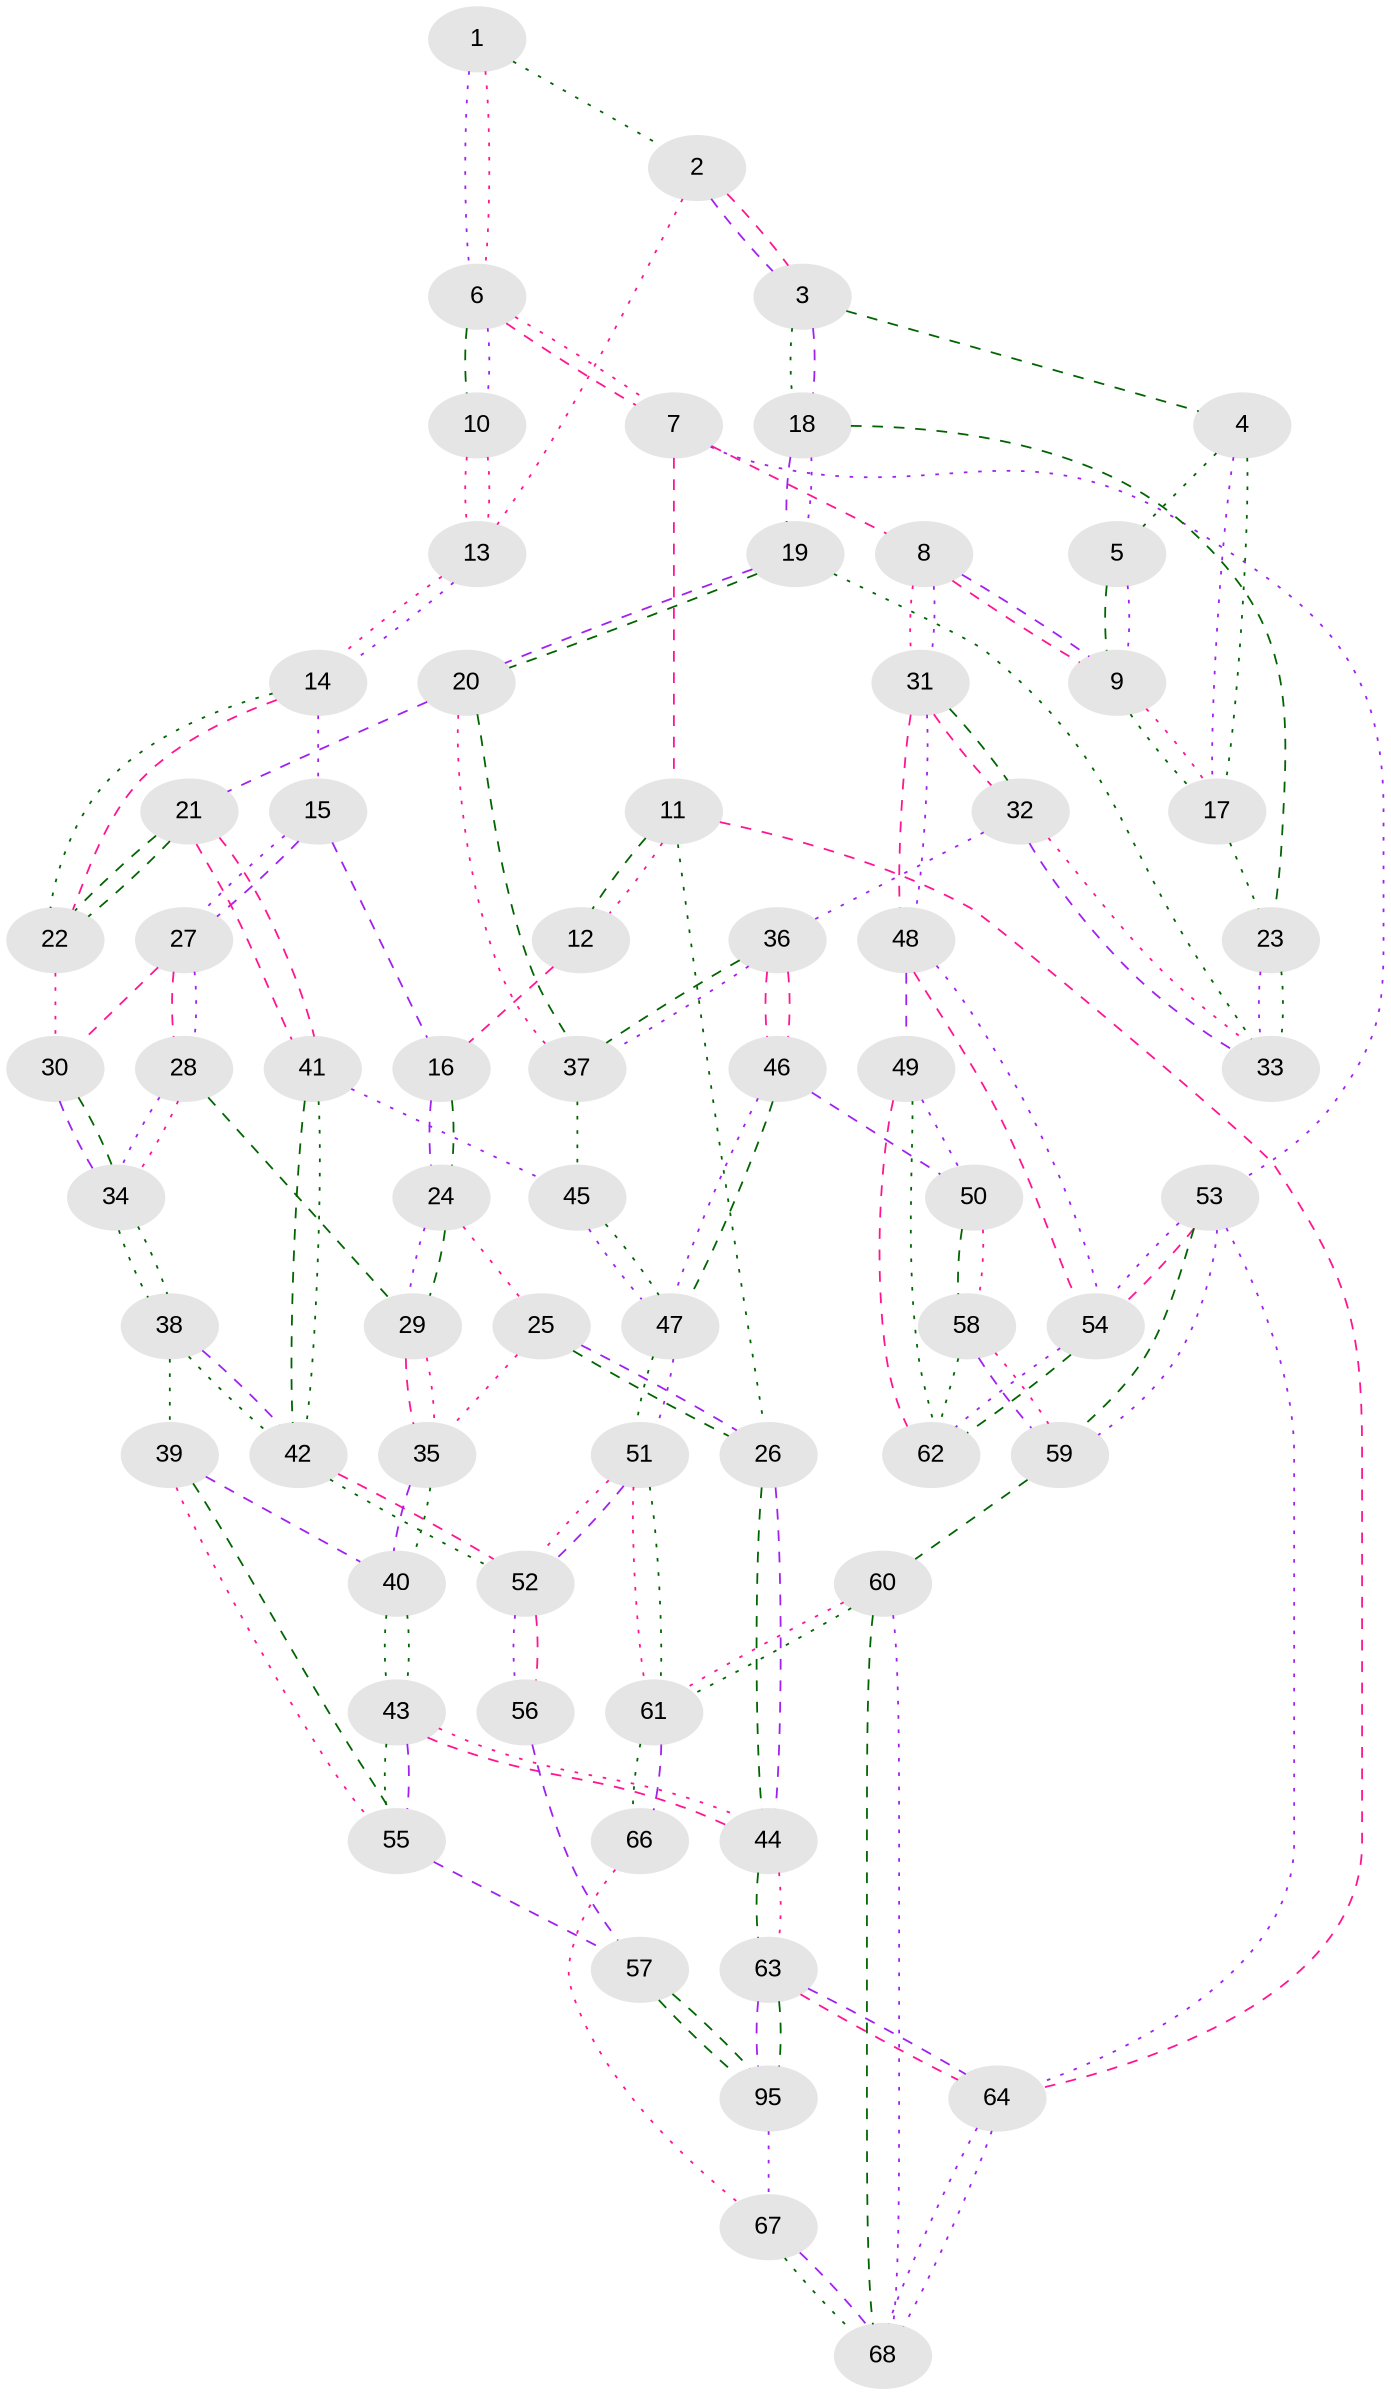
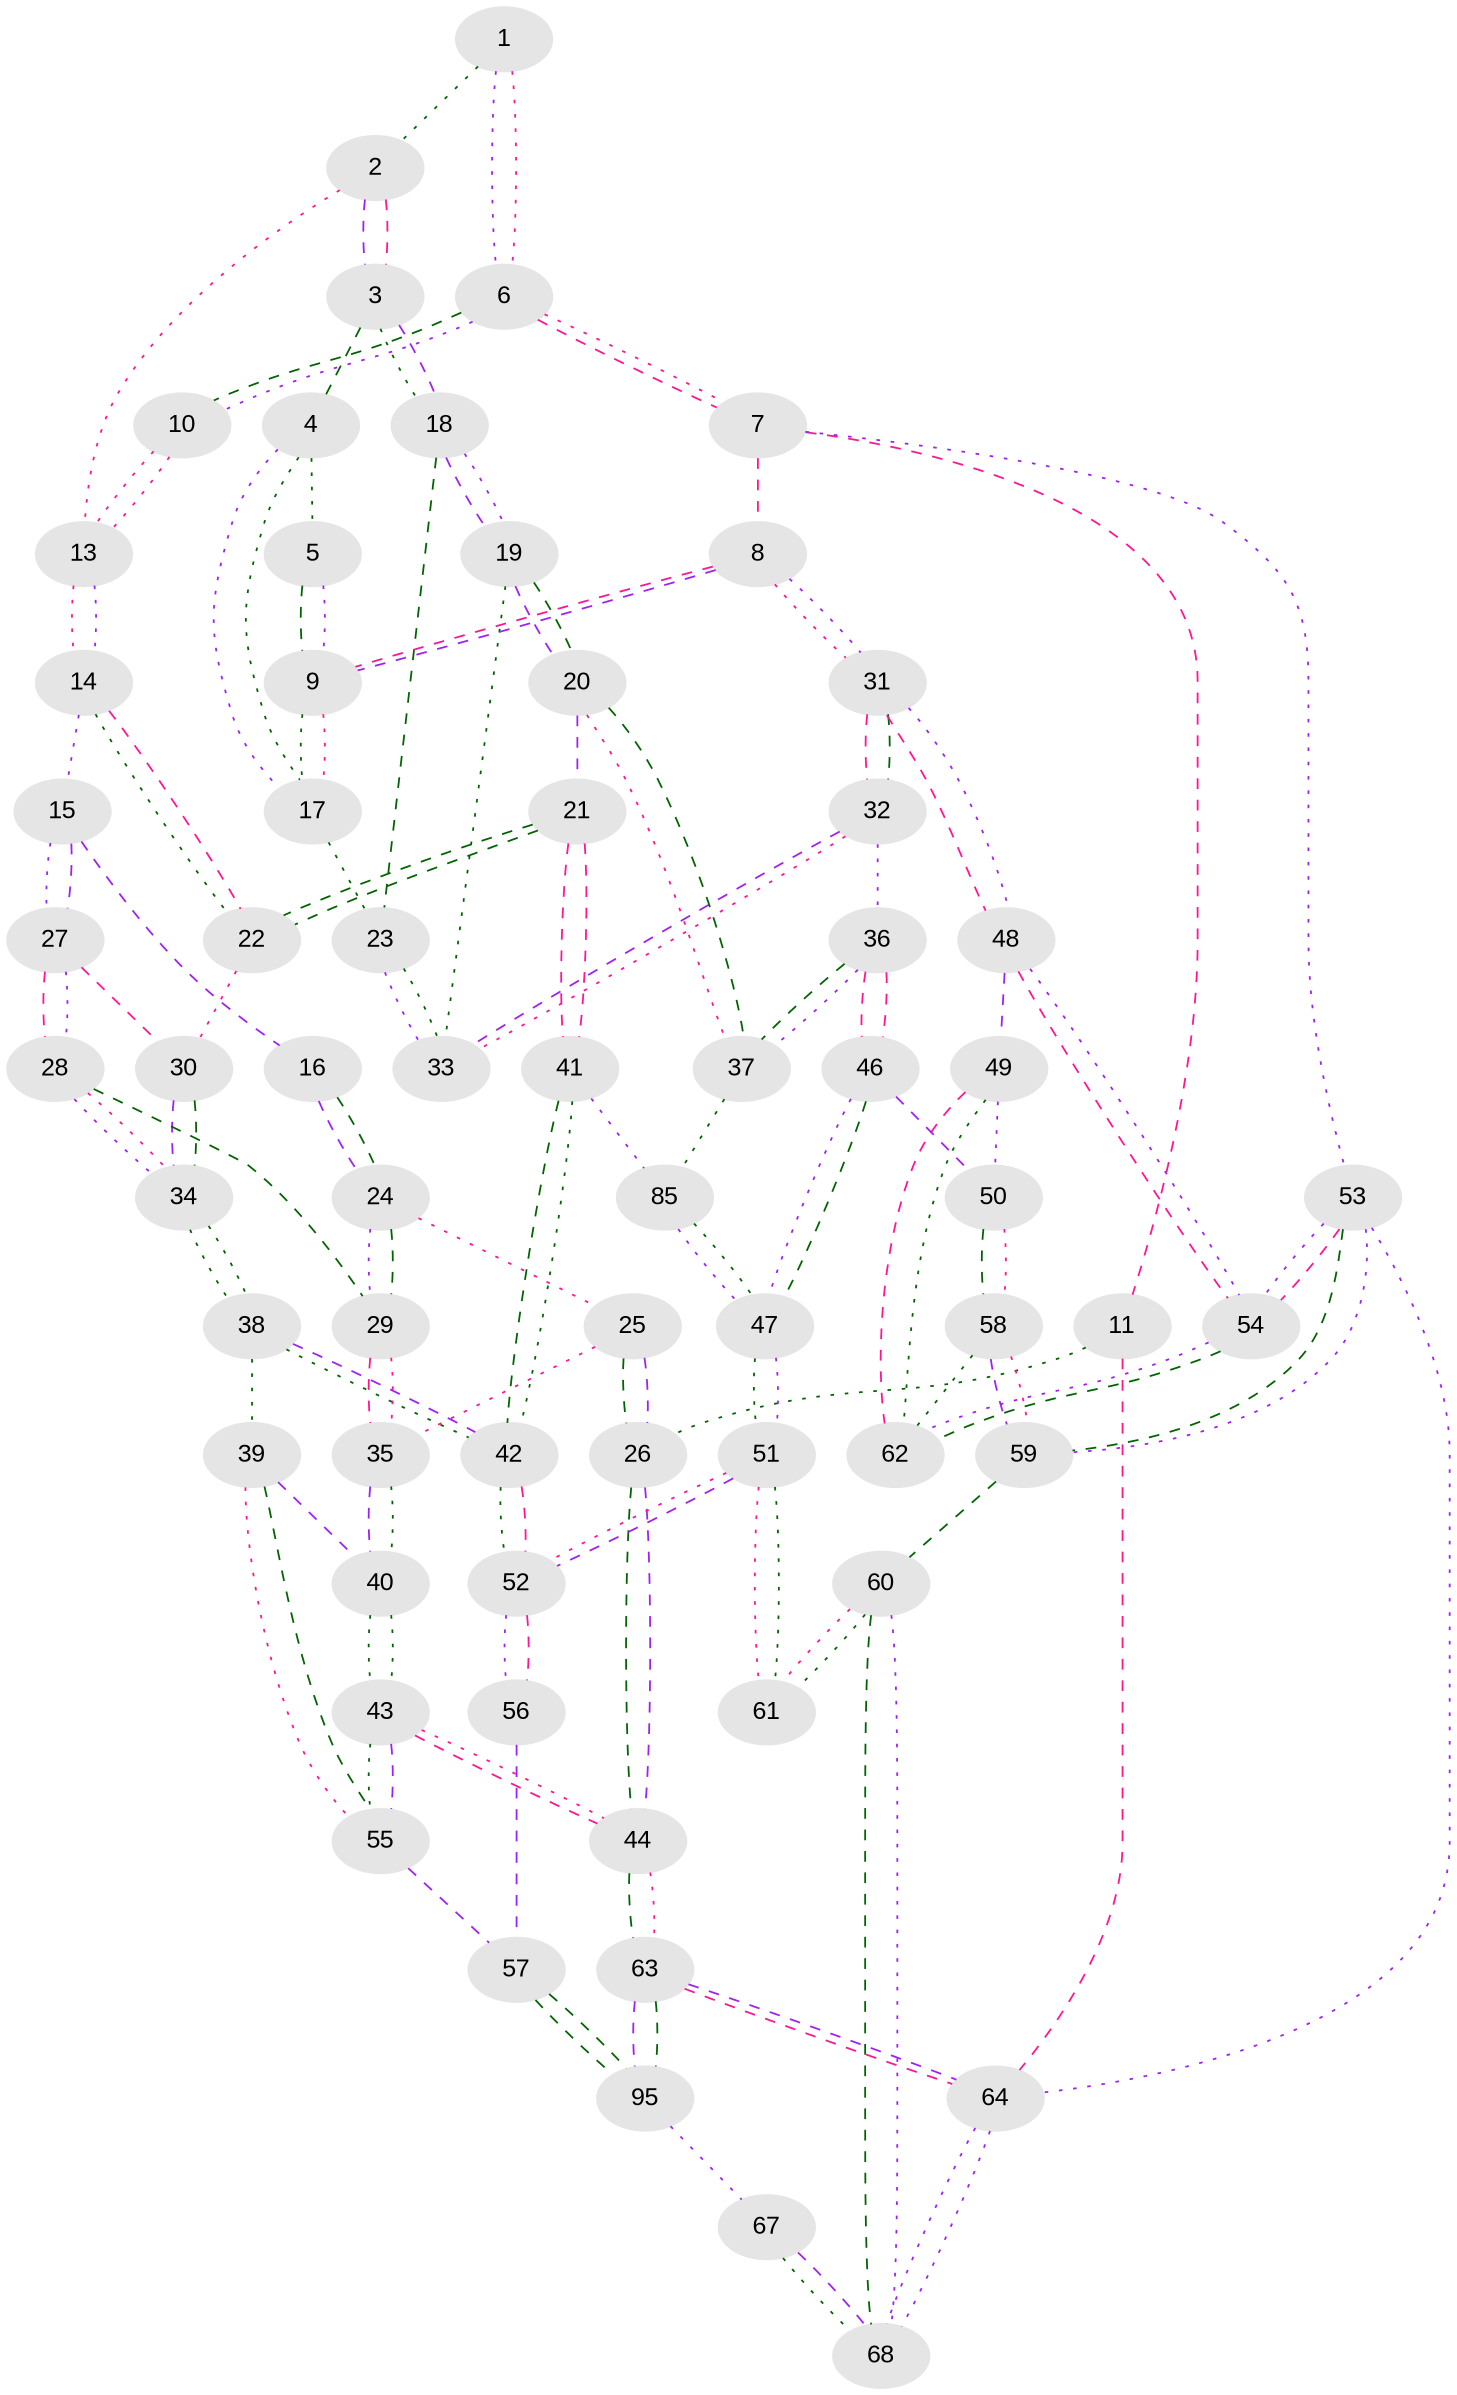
node "12": removed
node "45": label "45" -> "85"
node "66": removed
